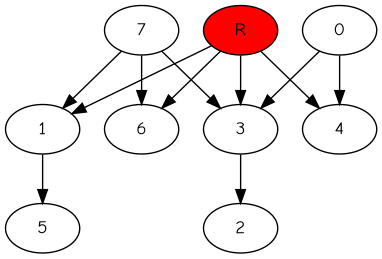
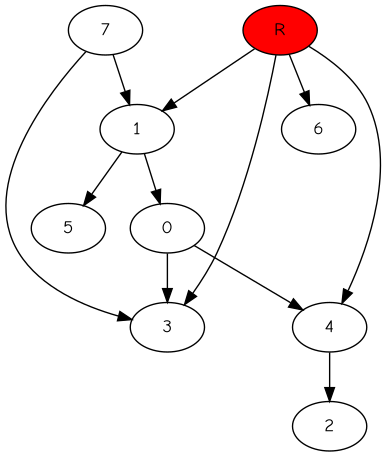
edge "7" -> "6": removed
edge "1" -> "0": added
edge "3" -> "2": now "4" -> "2"
